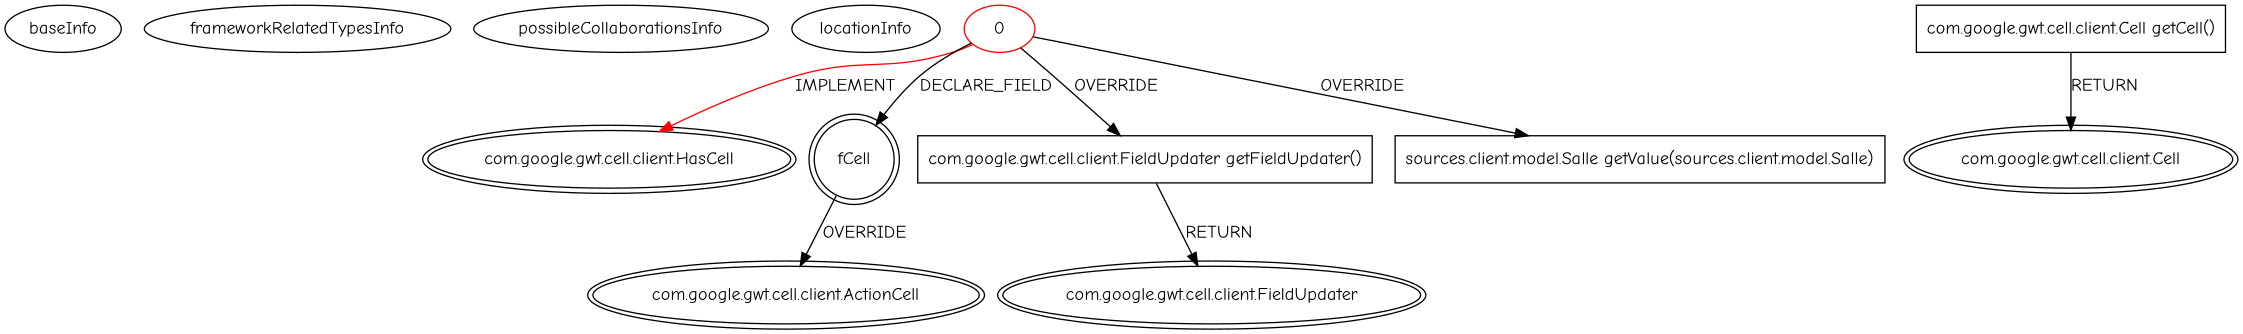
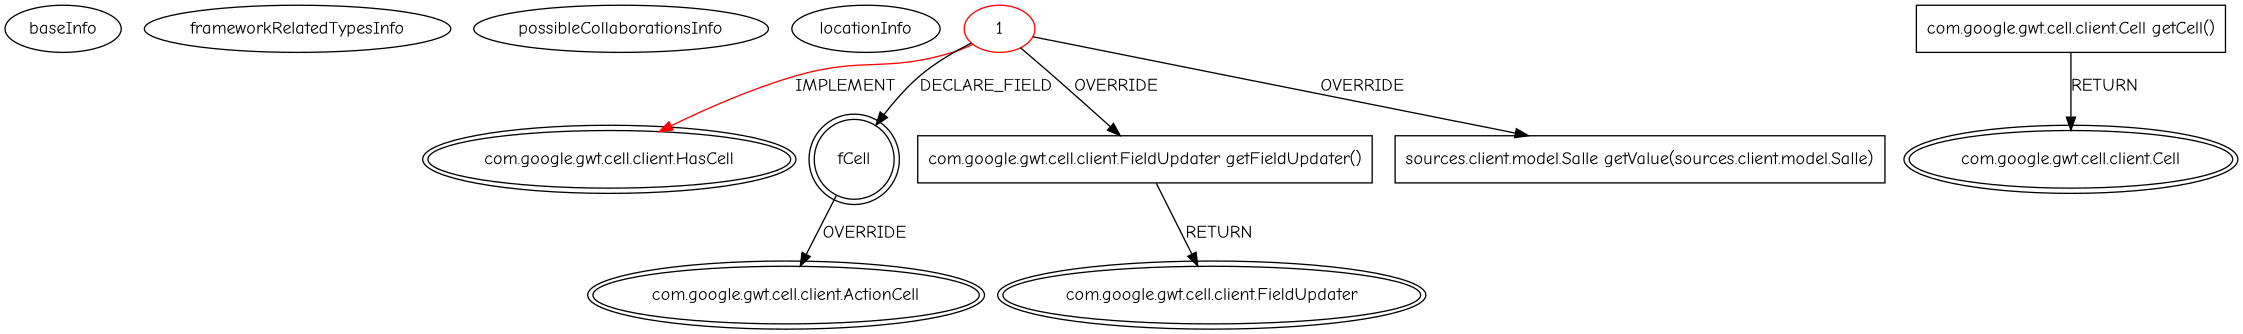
node "0": label "0" -> "1"
